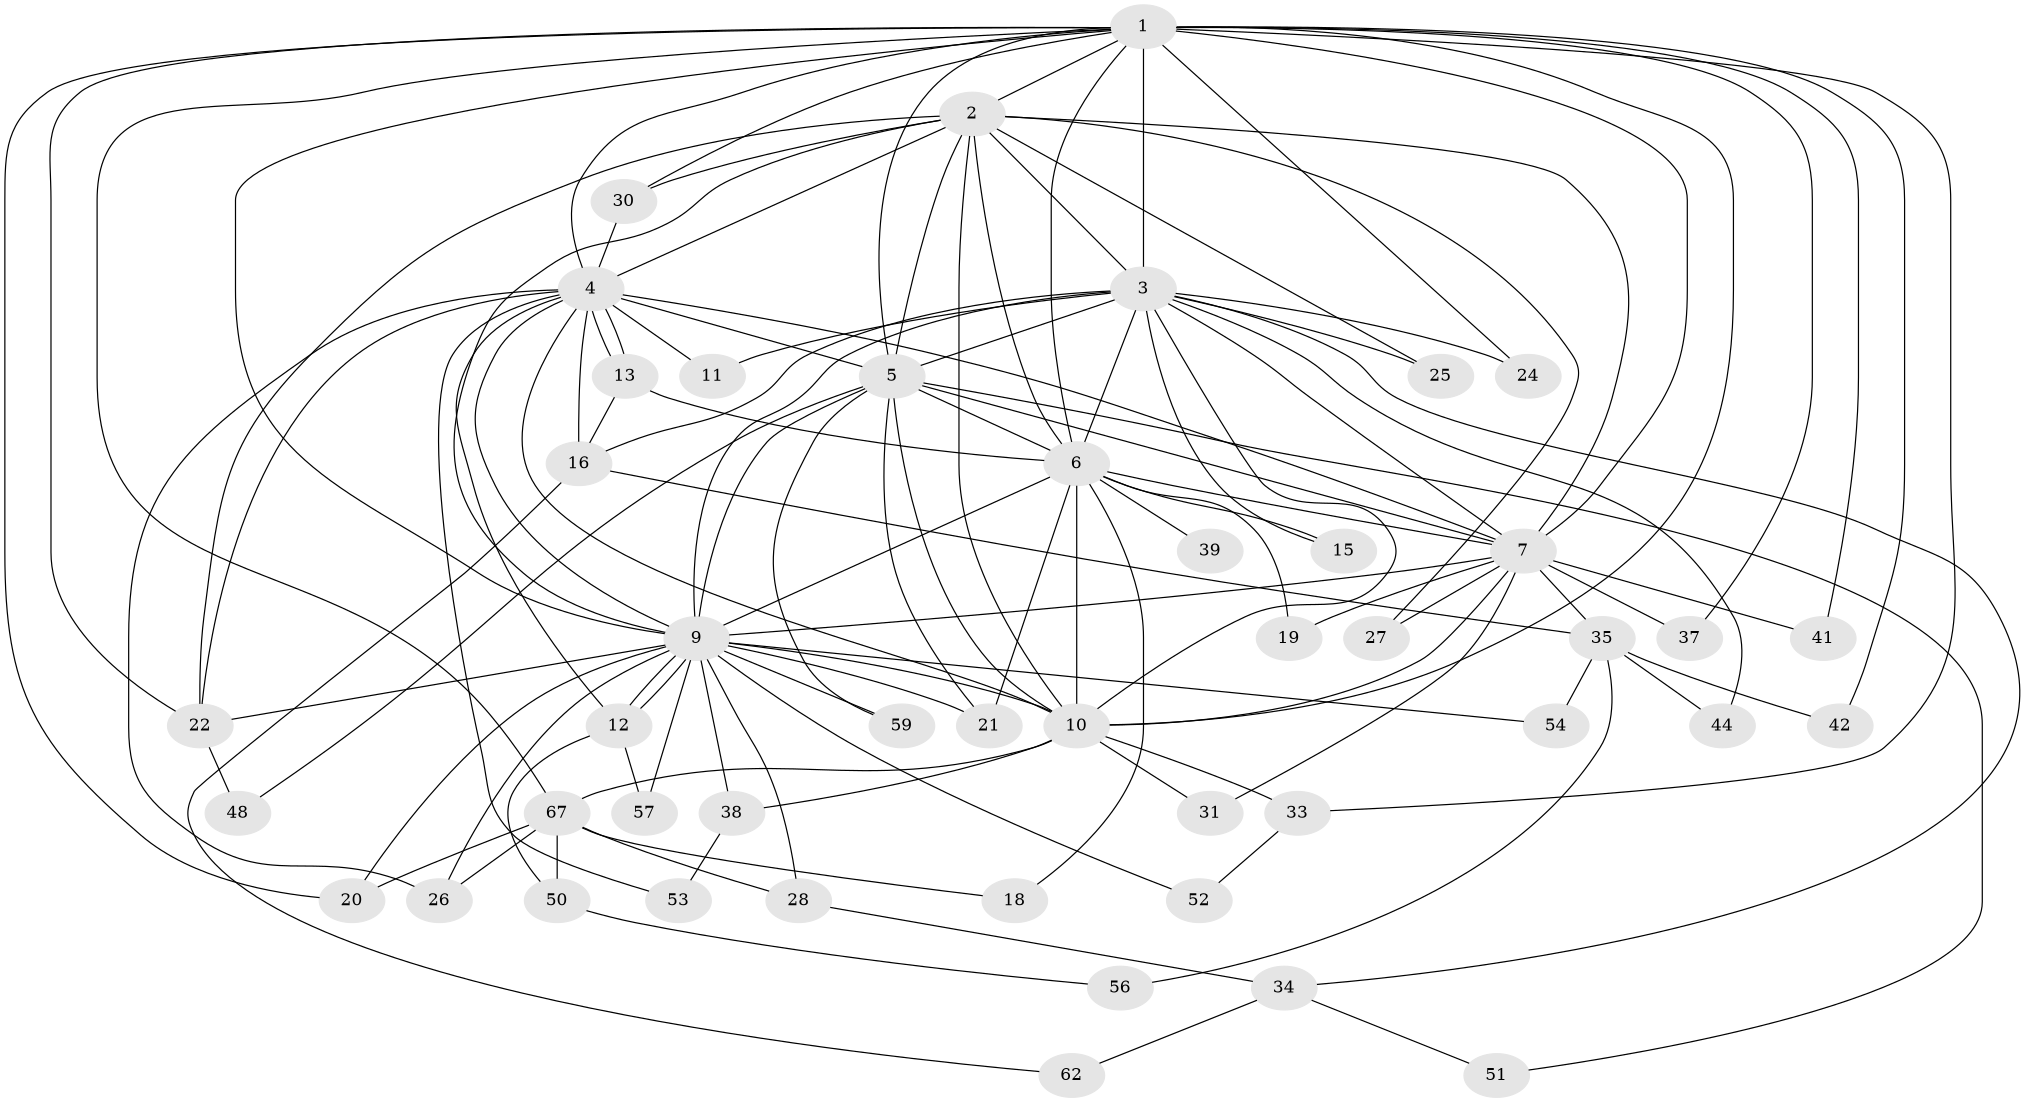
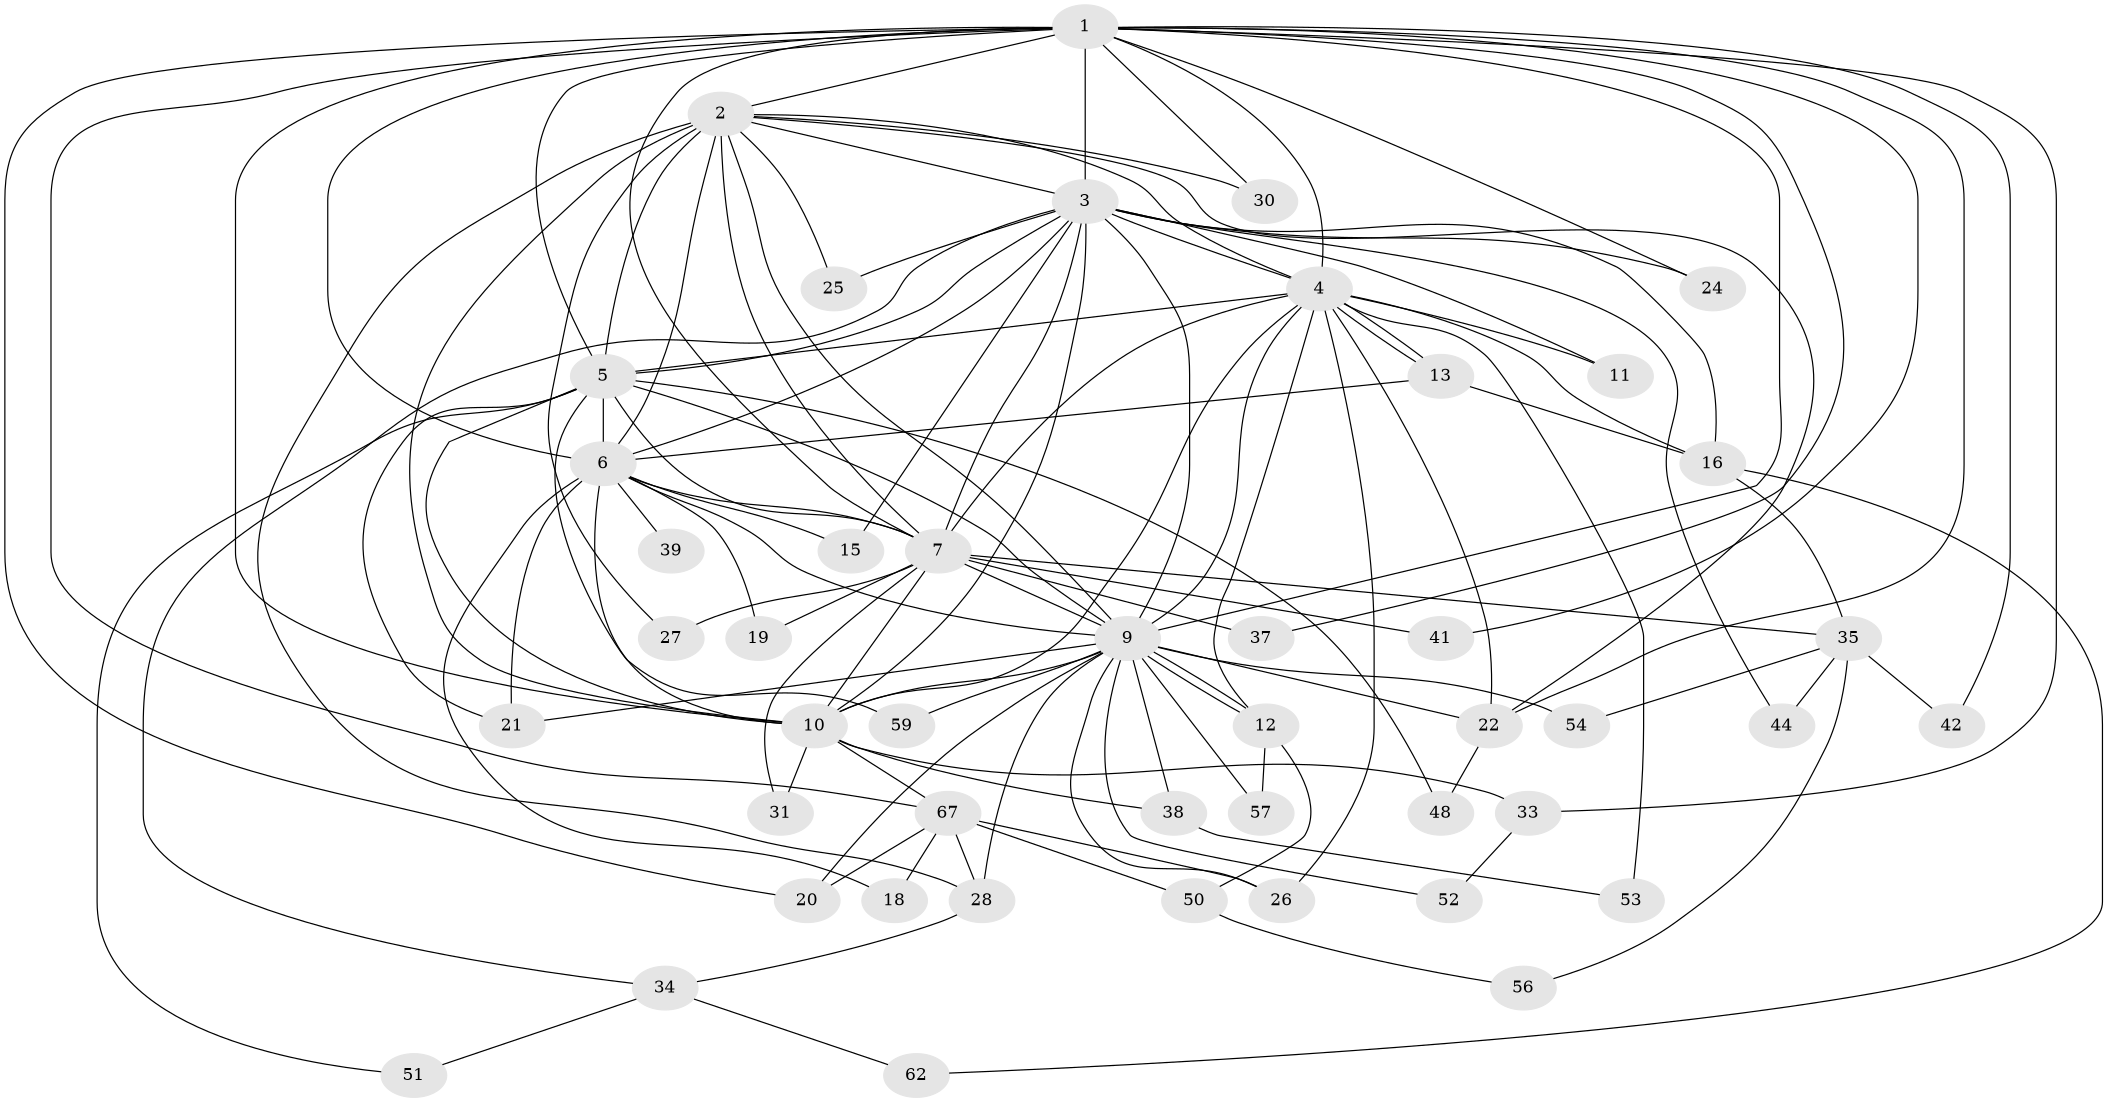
edge "30" -- "4": now "3" -- "4"
edge "2" -- "28": added
